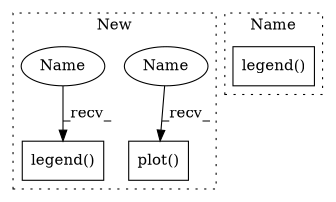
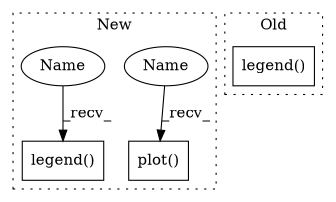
cluster "Name": label "Name" -> "Old"
